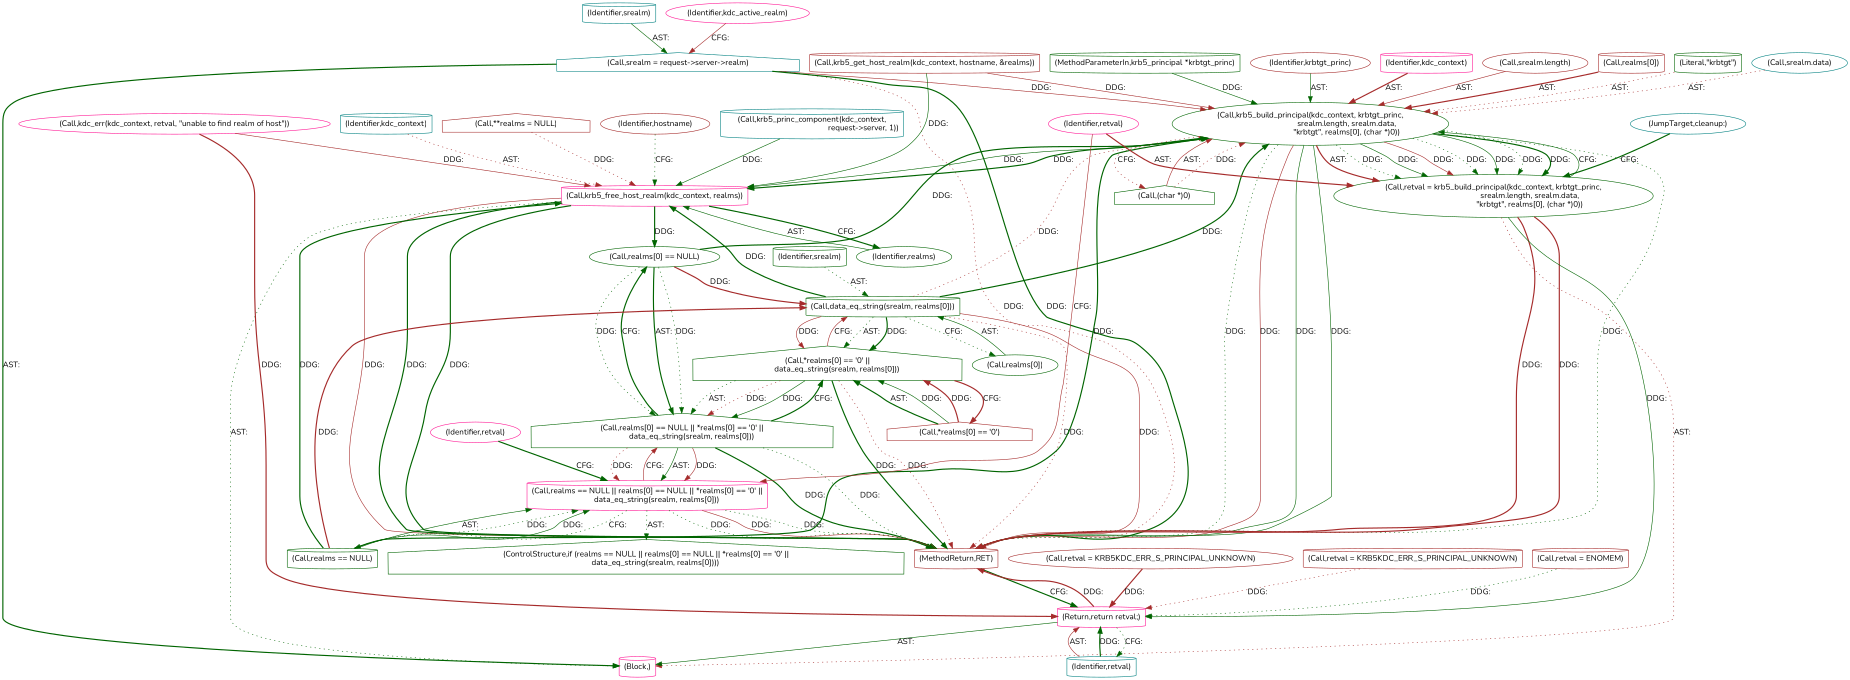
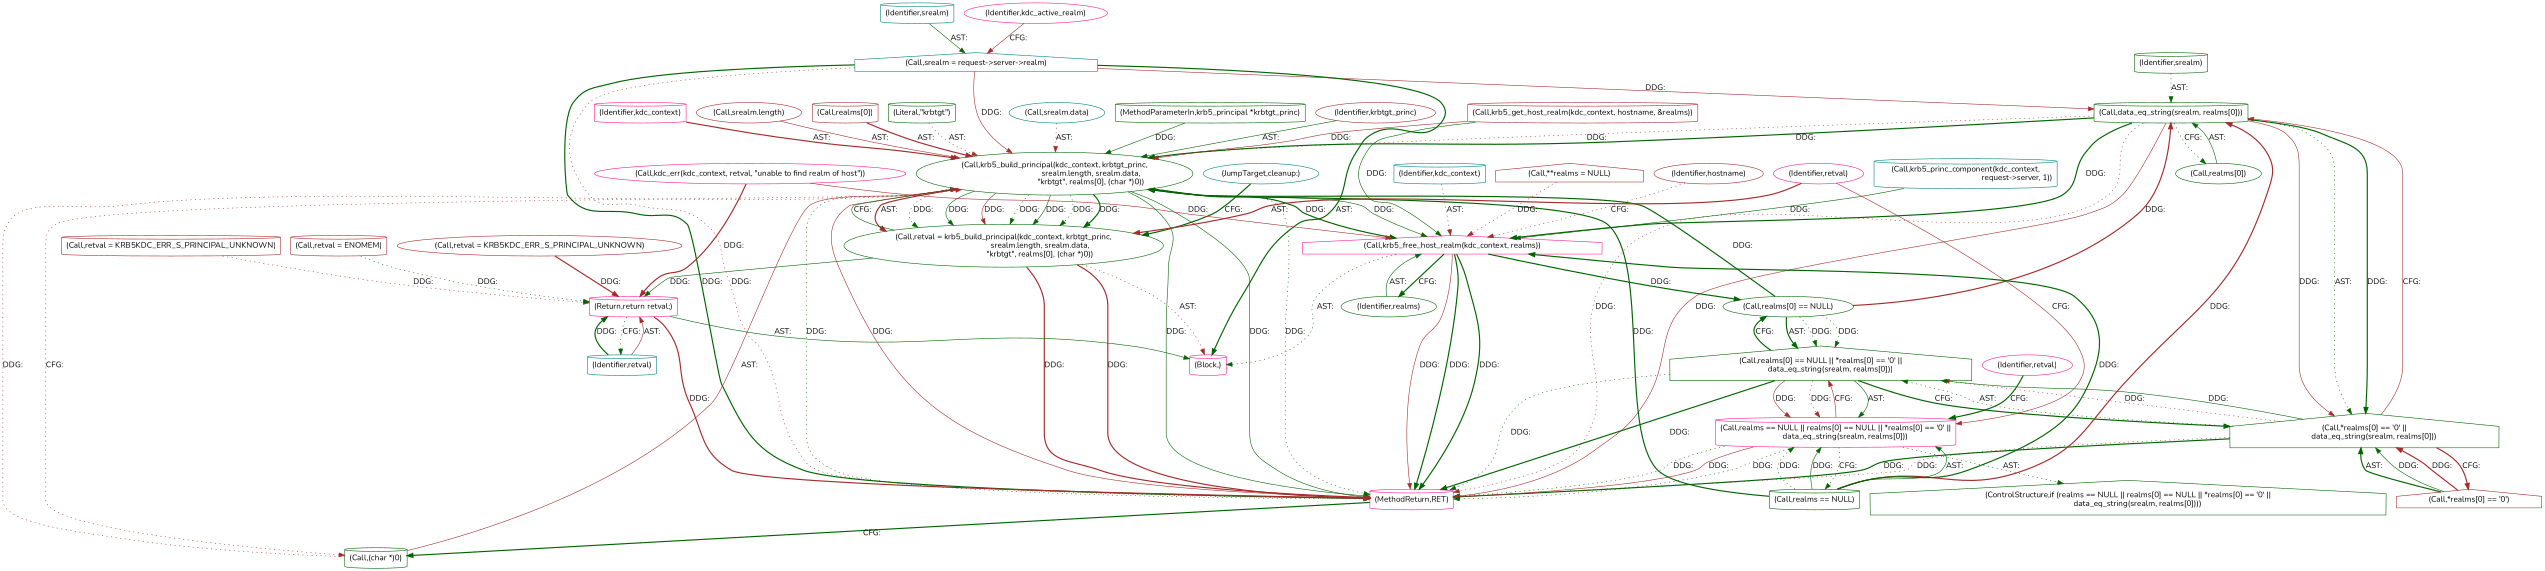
edge "(Call,srealm = request->server->realm)" -> "(Call,data_eq_string(srealm, realms[0]))": added, label "DDG:"
edge "(Identifier,hostname)" -> "(Call,krb5_free_host_realm(kdc_context, realms))": color darkgreen -> brown
node "(Call,krb5_free_host_realm(kdc_context, realms))": shape cylinder -> house
node "(Call,(char *)0)": shape house -> cylinder
node "(MethodReturn,RET)": color brown -> deeppink
edge "(MethodReturn,RET)" -> "(Return,return retval;)": now "(MethodReturn,RET)" -> "(Call,(char *)0)"
